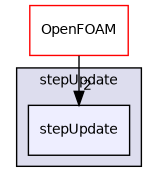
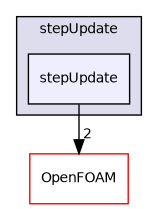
edge "OpenFOAM" -> "stepUpdate": reversed
